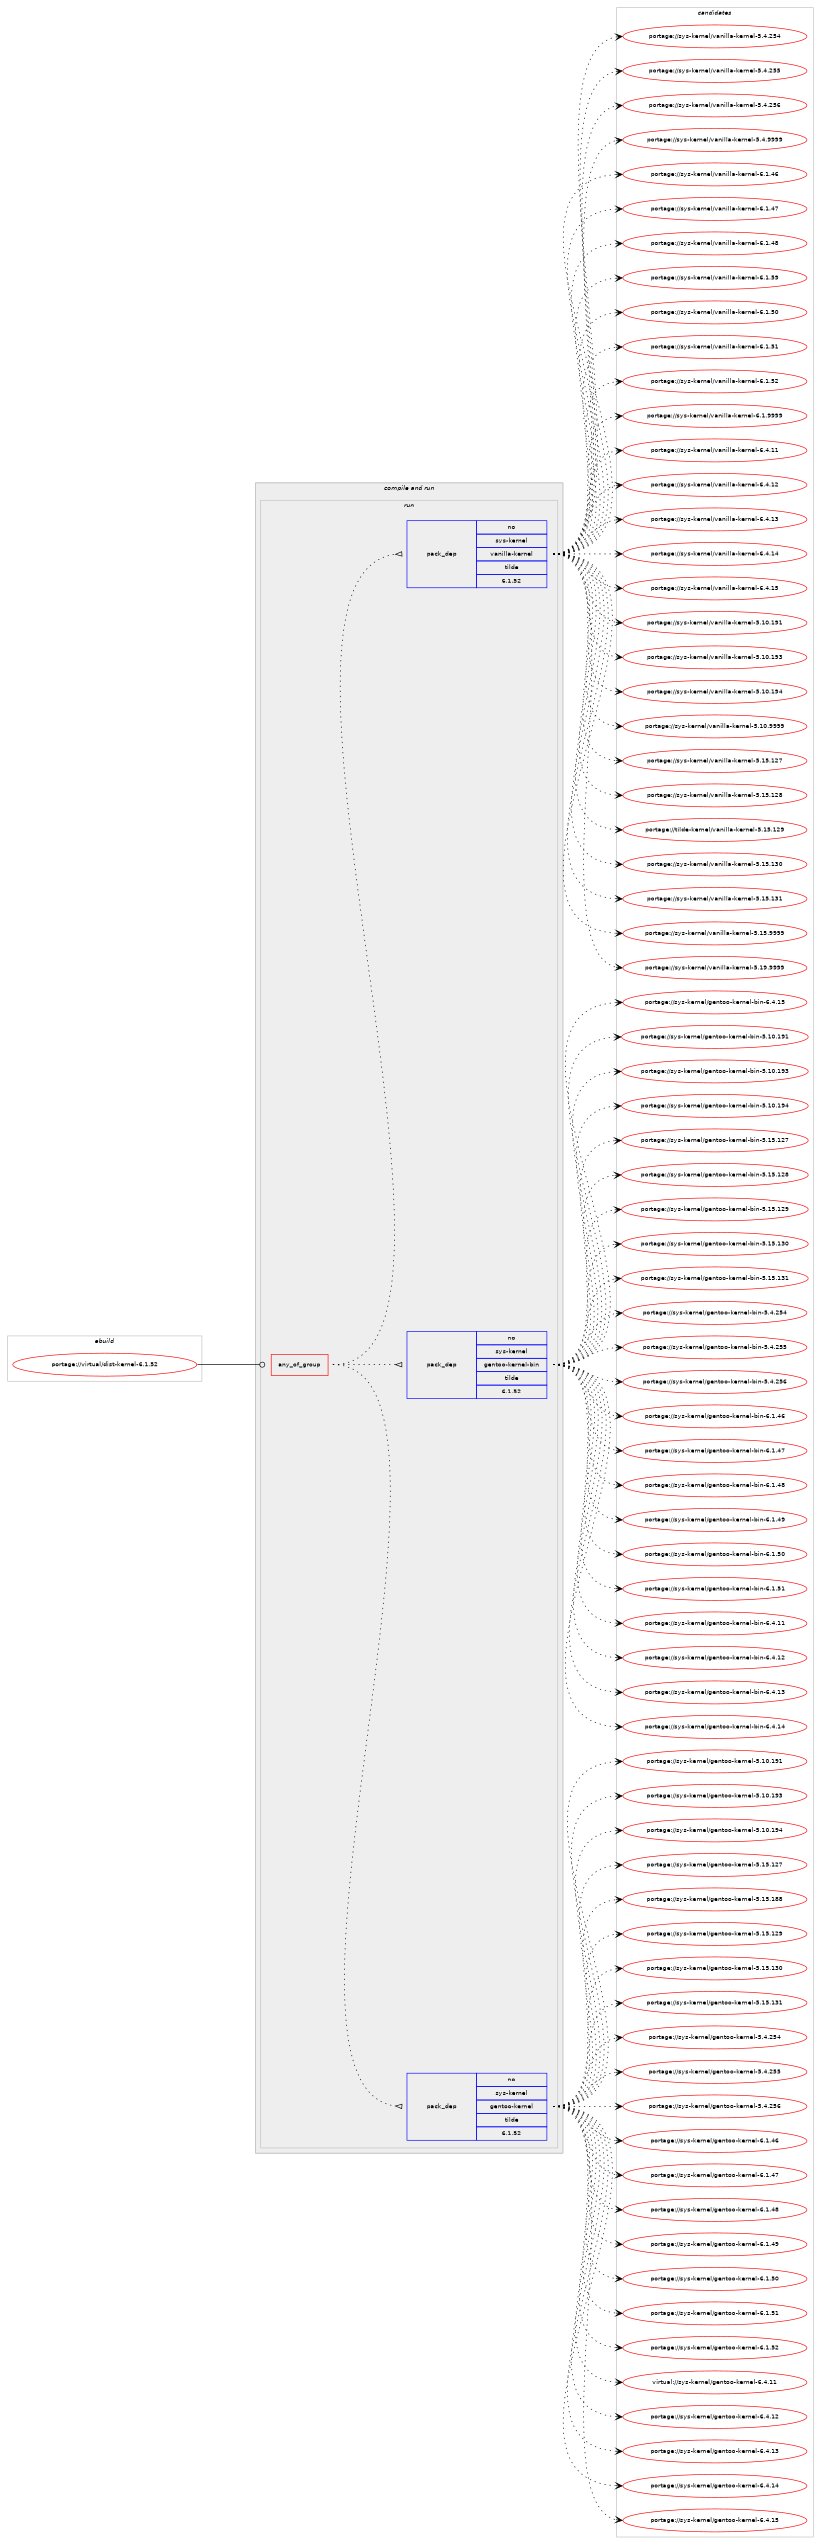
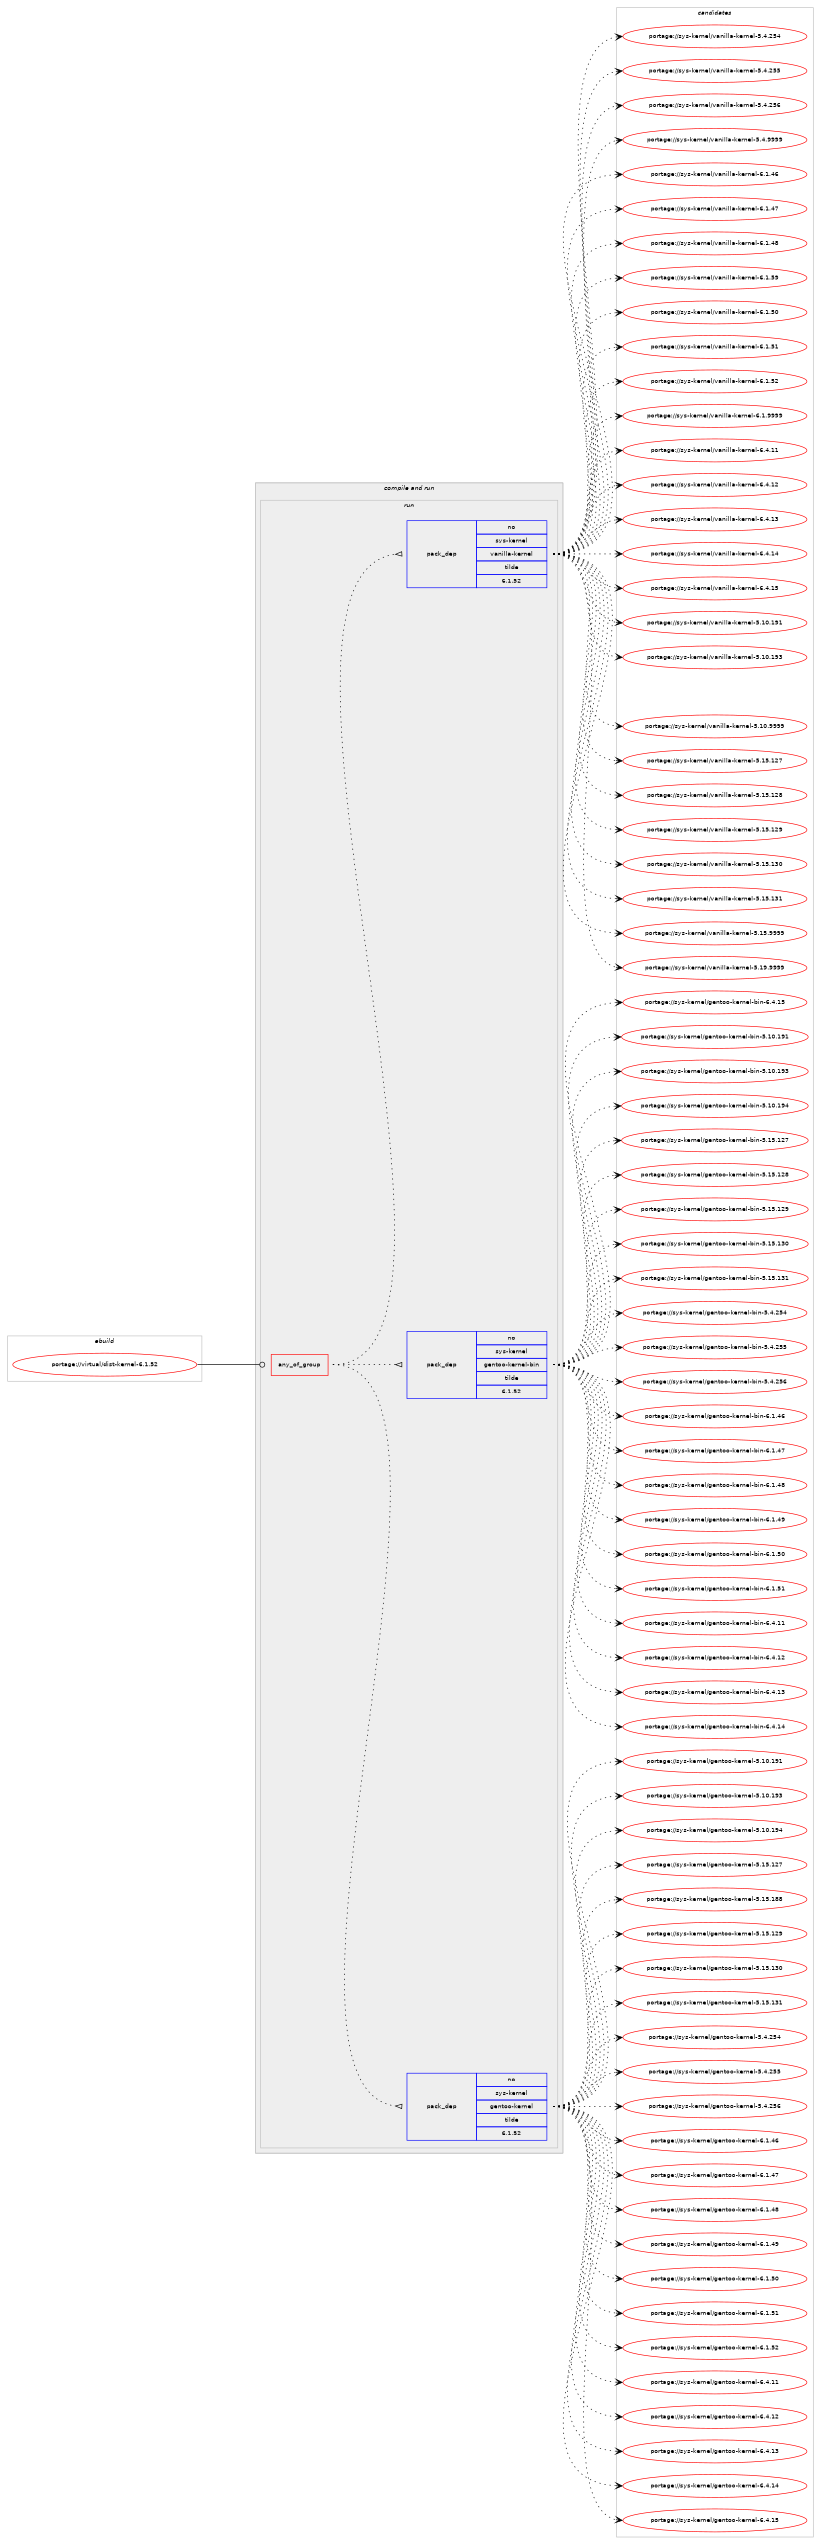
node "portage://sys-kernel/vanilla-kernel-5.10.194": removed
node "portage://tilde-kernel/vanilla-kernel-5.15.129": label "portage://tilde-kernel/vanilla-kernel-5.15.129" -> "portage://sys-kernel/vanilla-kernel-5.15.129"
node "virtual://sys-kernel/gentoo-kernel-6.4.11": label "virtual://sys-kernel/gentoo-kernel-6.4.11" -> "portage://sys-kernel/gentoo-kernel-6.4.11"
